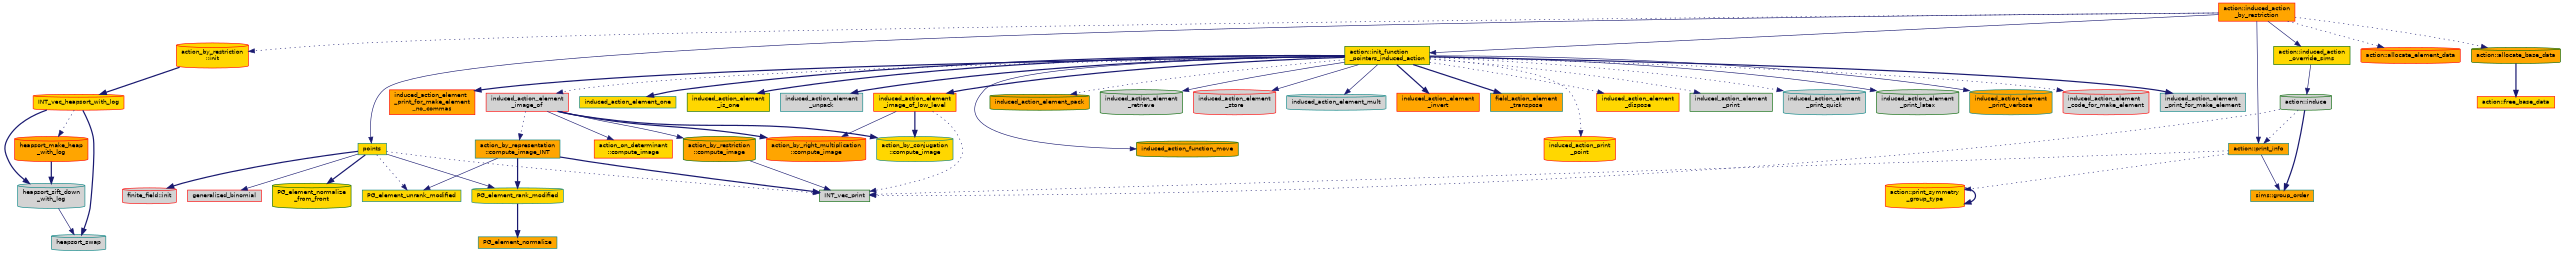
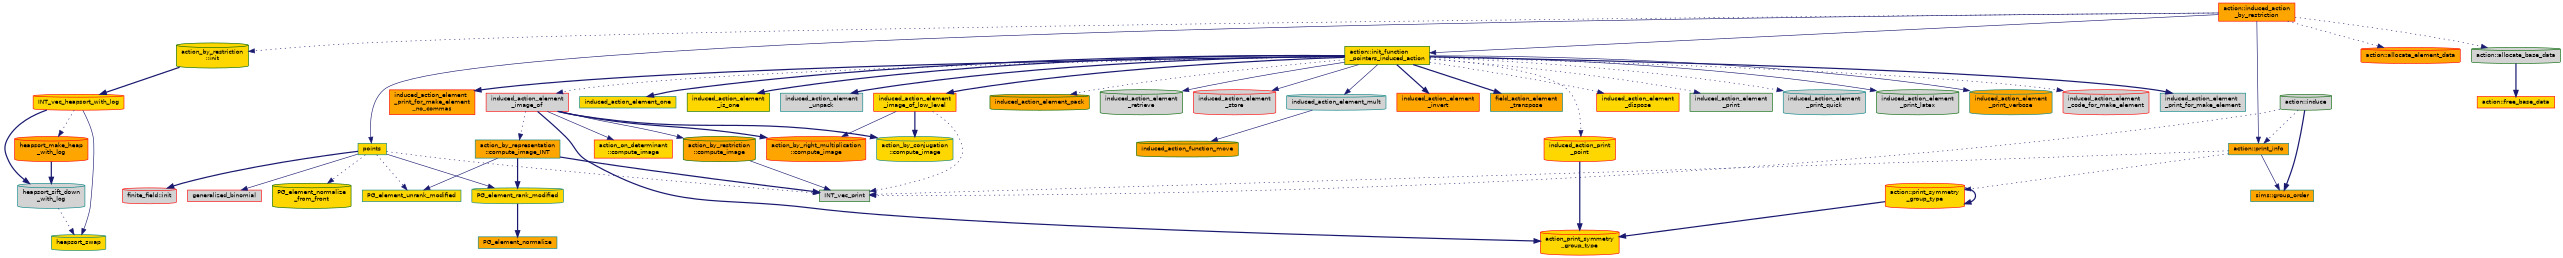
node "action_by_restriction ::init": color red -> darkgreen
node "action::induced_action _override_sims": removed
node "action::allocate_base_data": fillcolor orange -> lightgrey
edge "action::init_function _pointers_induced_action" -> "induced_action_function_move": now "induced_action_element_mult" -> "induced_action_function_move"
edge "points" -> "PG_element_normalize _from_front": style bold -> dotted
edge "INT_vec_heapsort_with_log" -> "heapsort_swap": style bold -> solid
edge "heapsort_sift_down _with_log" -> "heapsort_swap": style solid -> dotted
node "heapsort_swap": fillcolor lightgrey -> gold
node "action_print_symmetry _group_type": added
